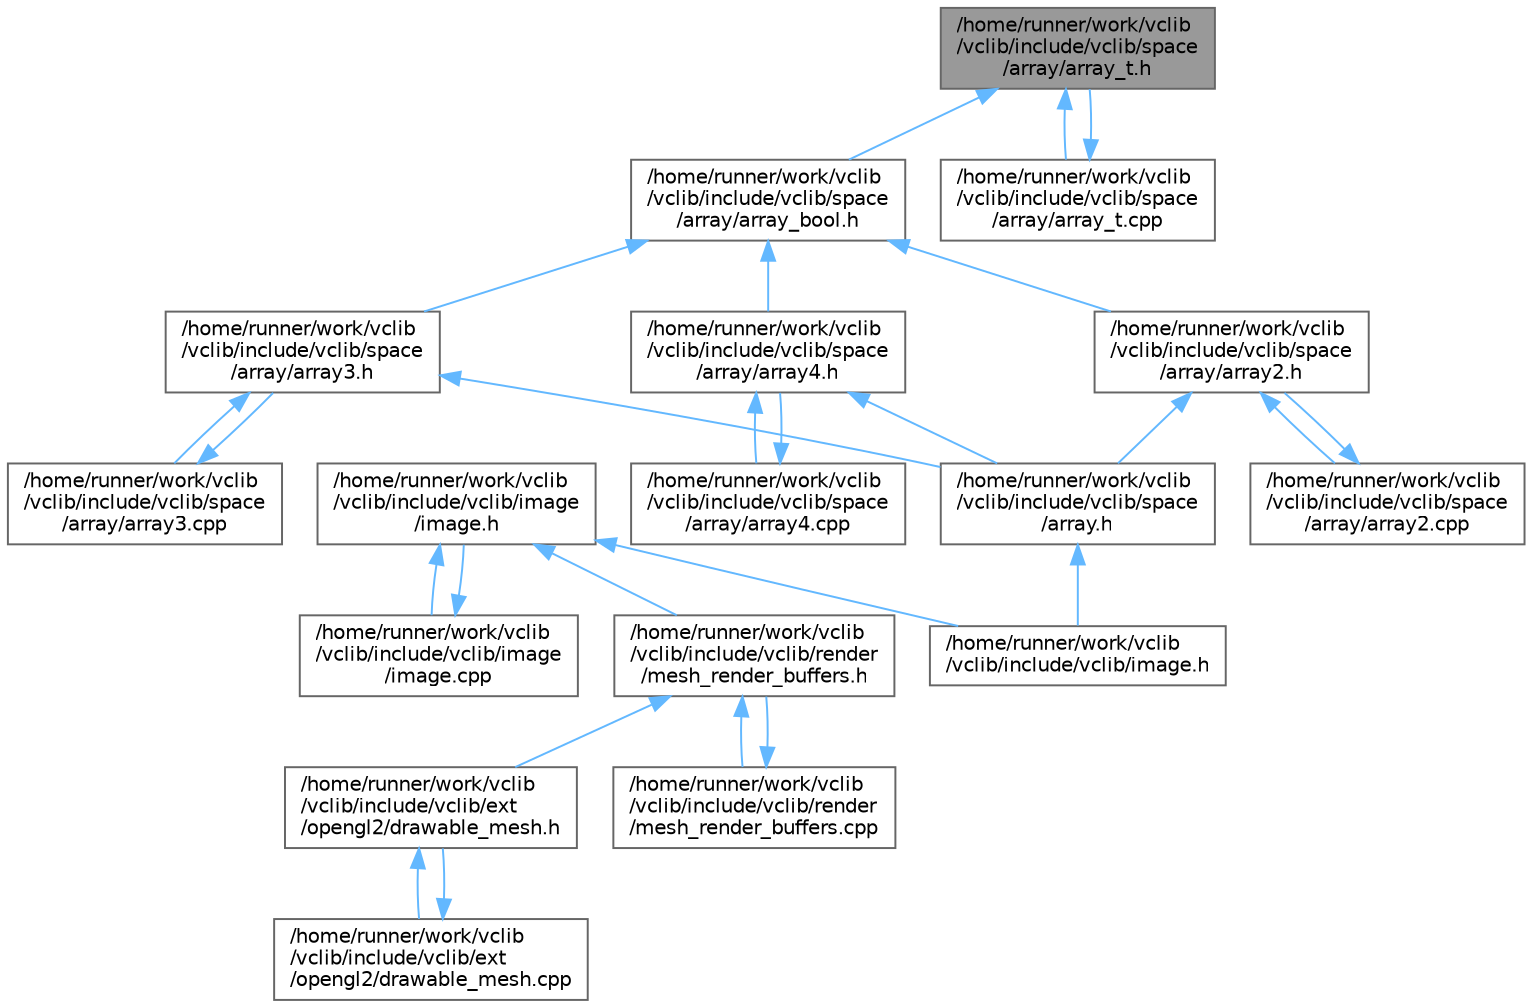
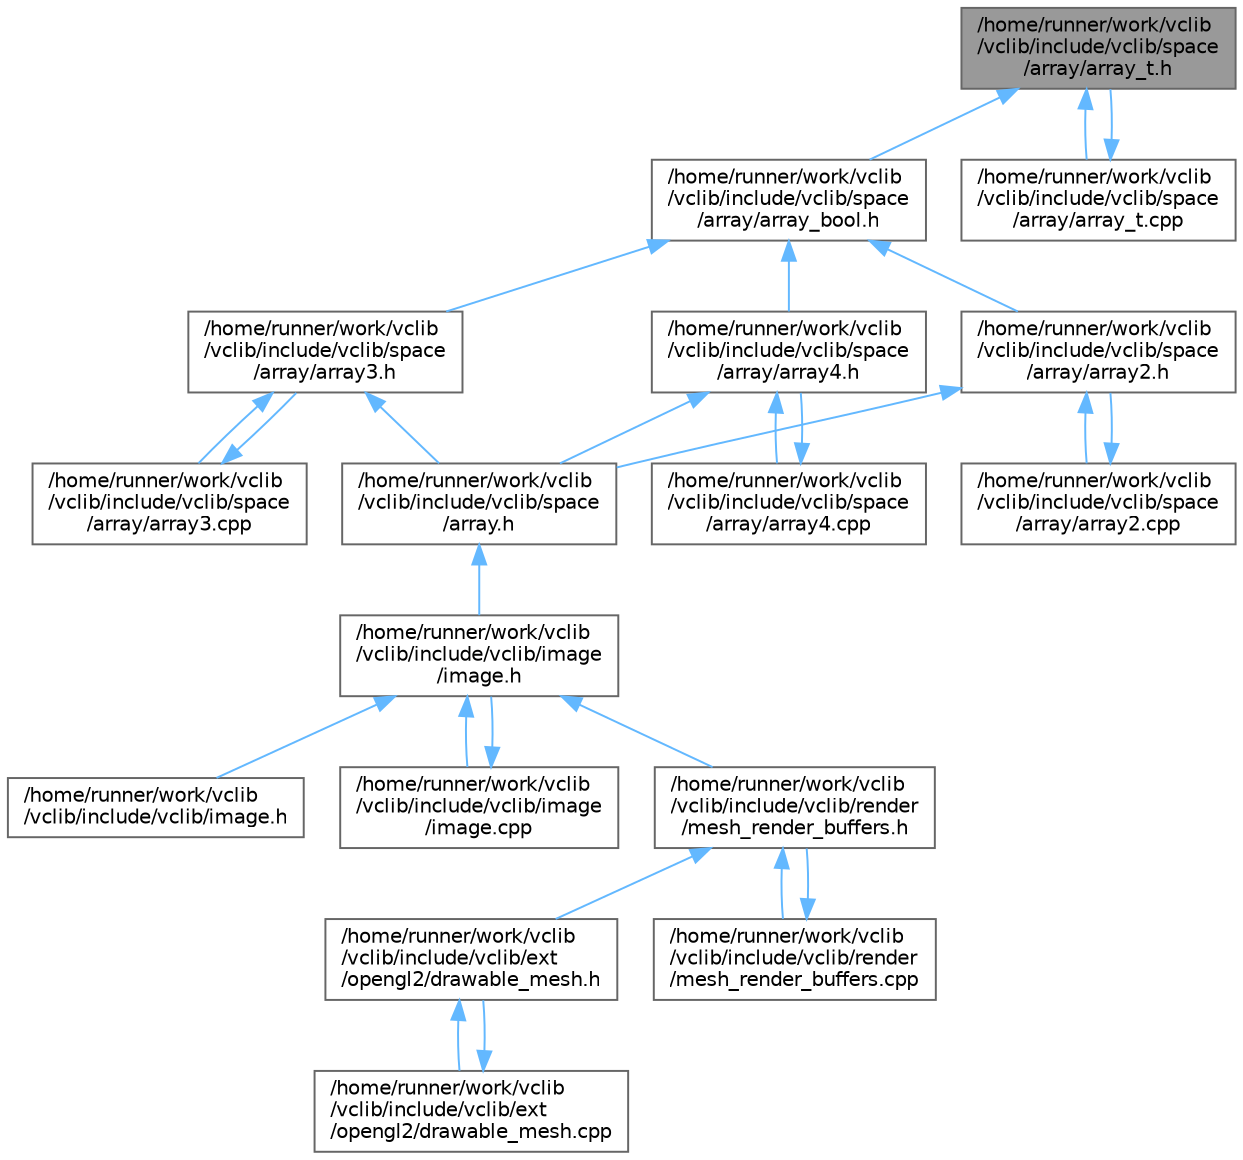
edge "/home/runner/work/vclib /vclib/include/vclib/image.h" -> "/home/runner/work/vclib /vclib/include/vclib/space /array.h": now "/home/runner/work/vclib /vclib/include/vclib/image /image.h" -> "/home/runner/work/vclib /vclib/include/vclib/space /array.h"
